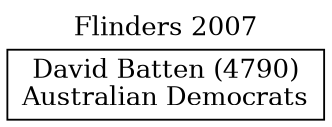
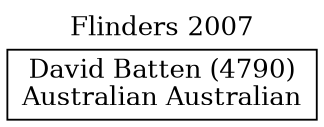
node "David Batten (4790) Australian Democrats": label "David Batten (4790) Australian Democrats" -> "David Batten (4790) Australian Australian"
